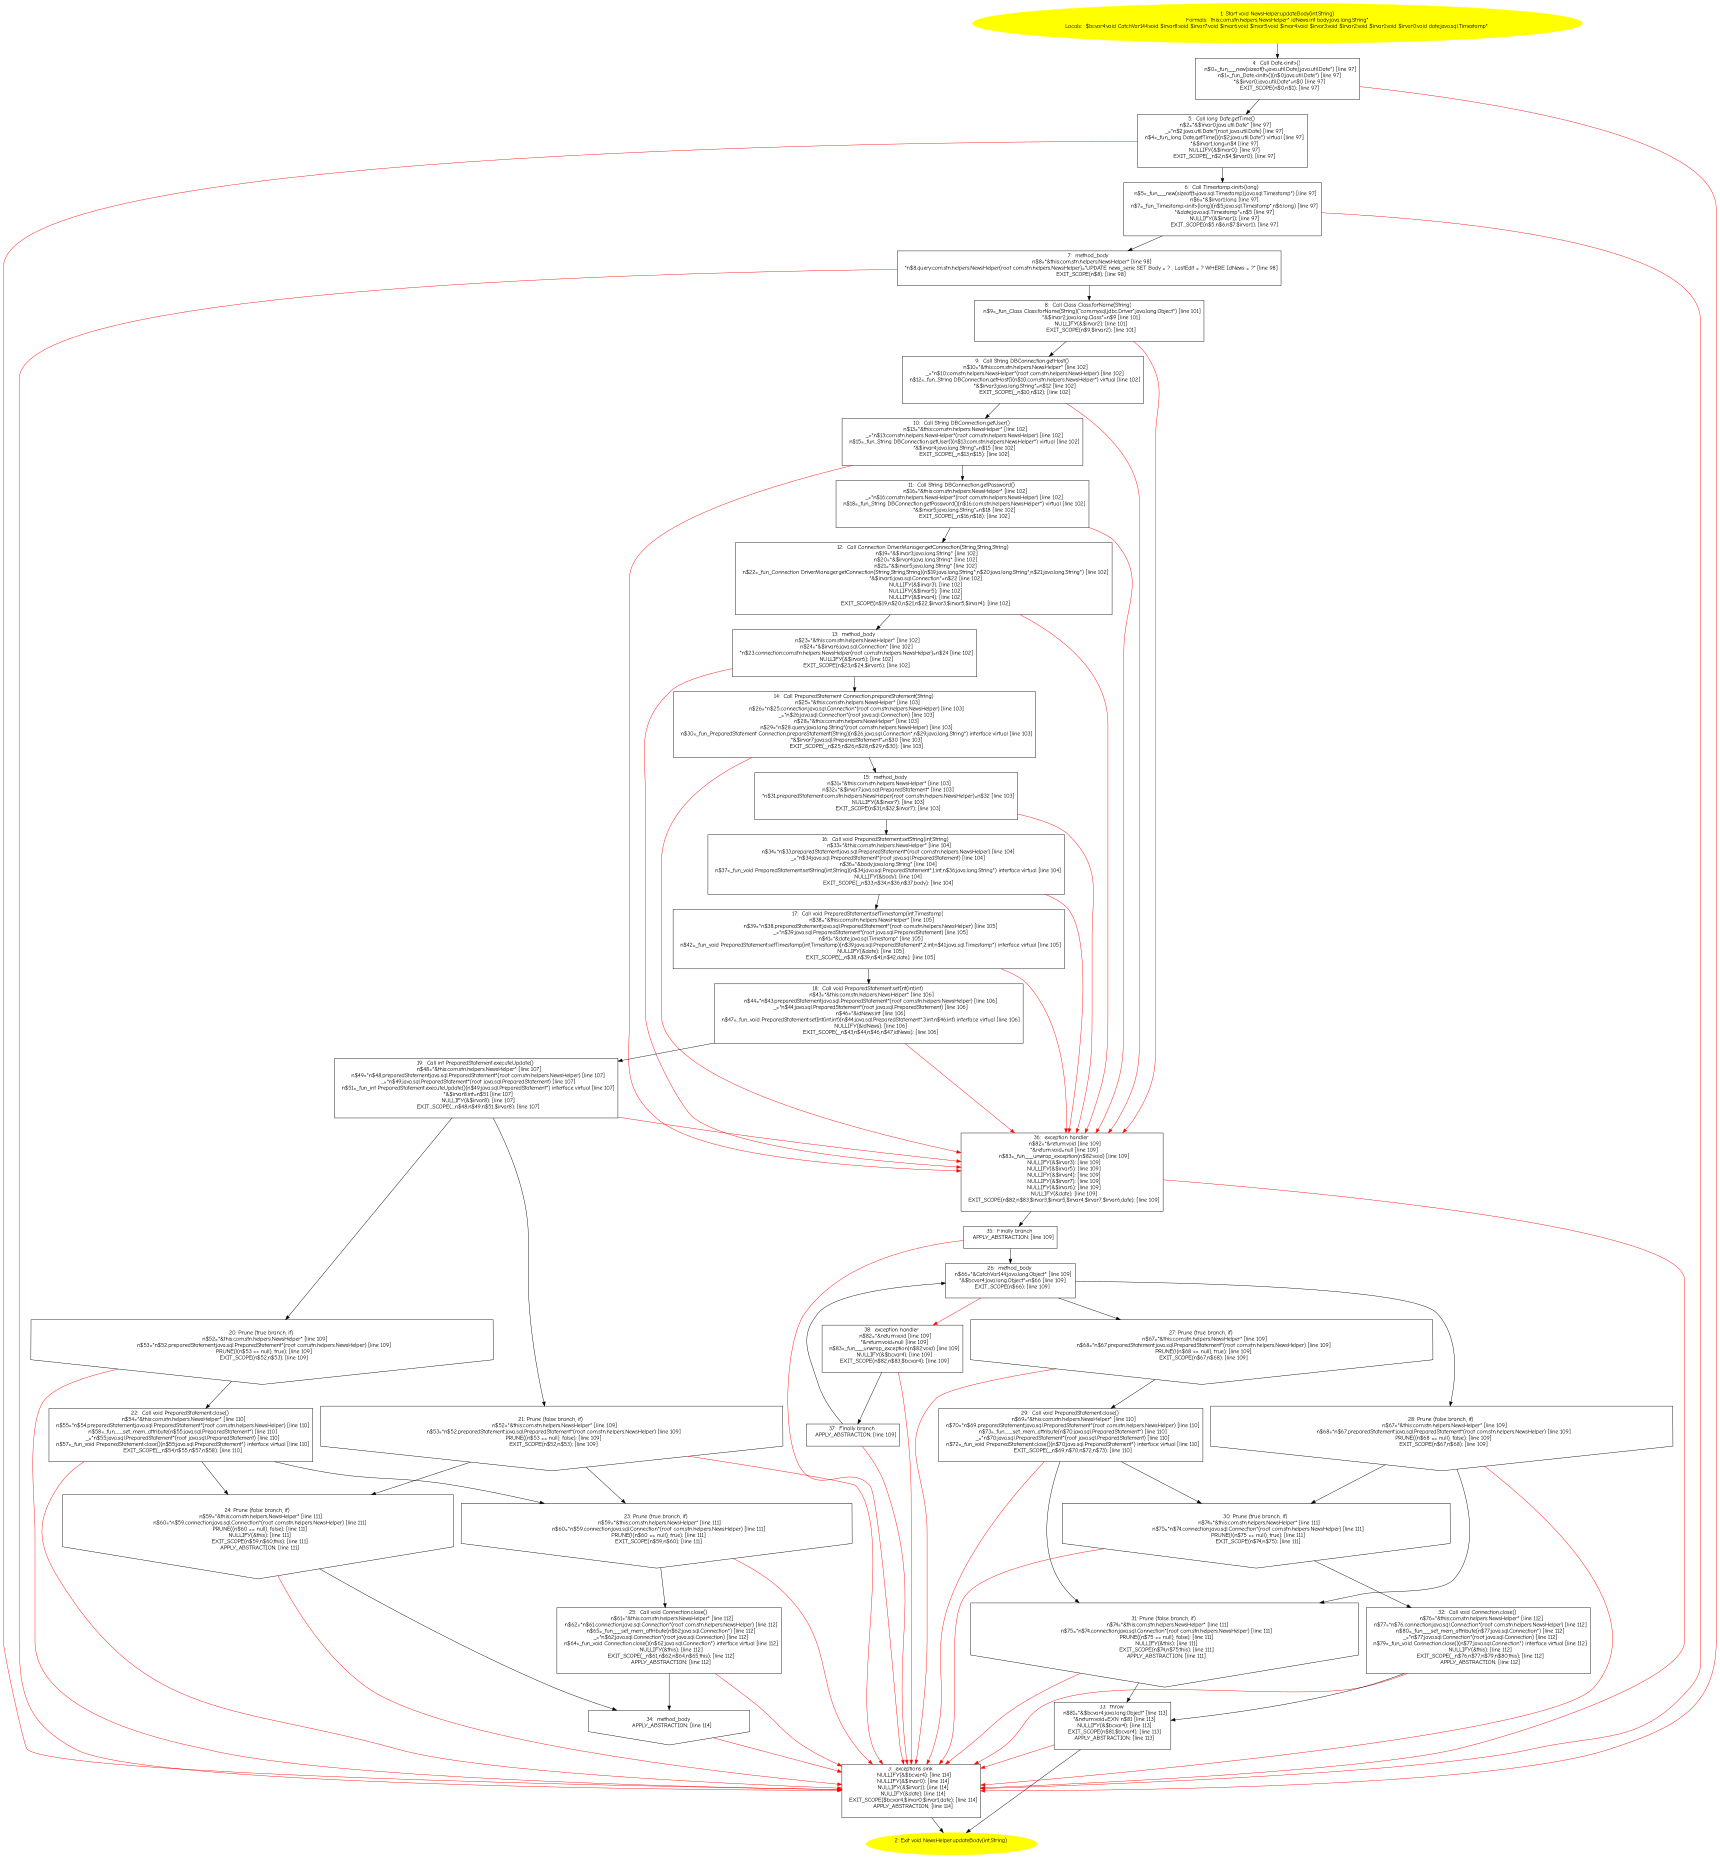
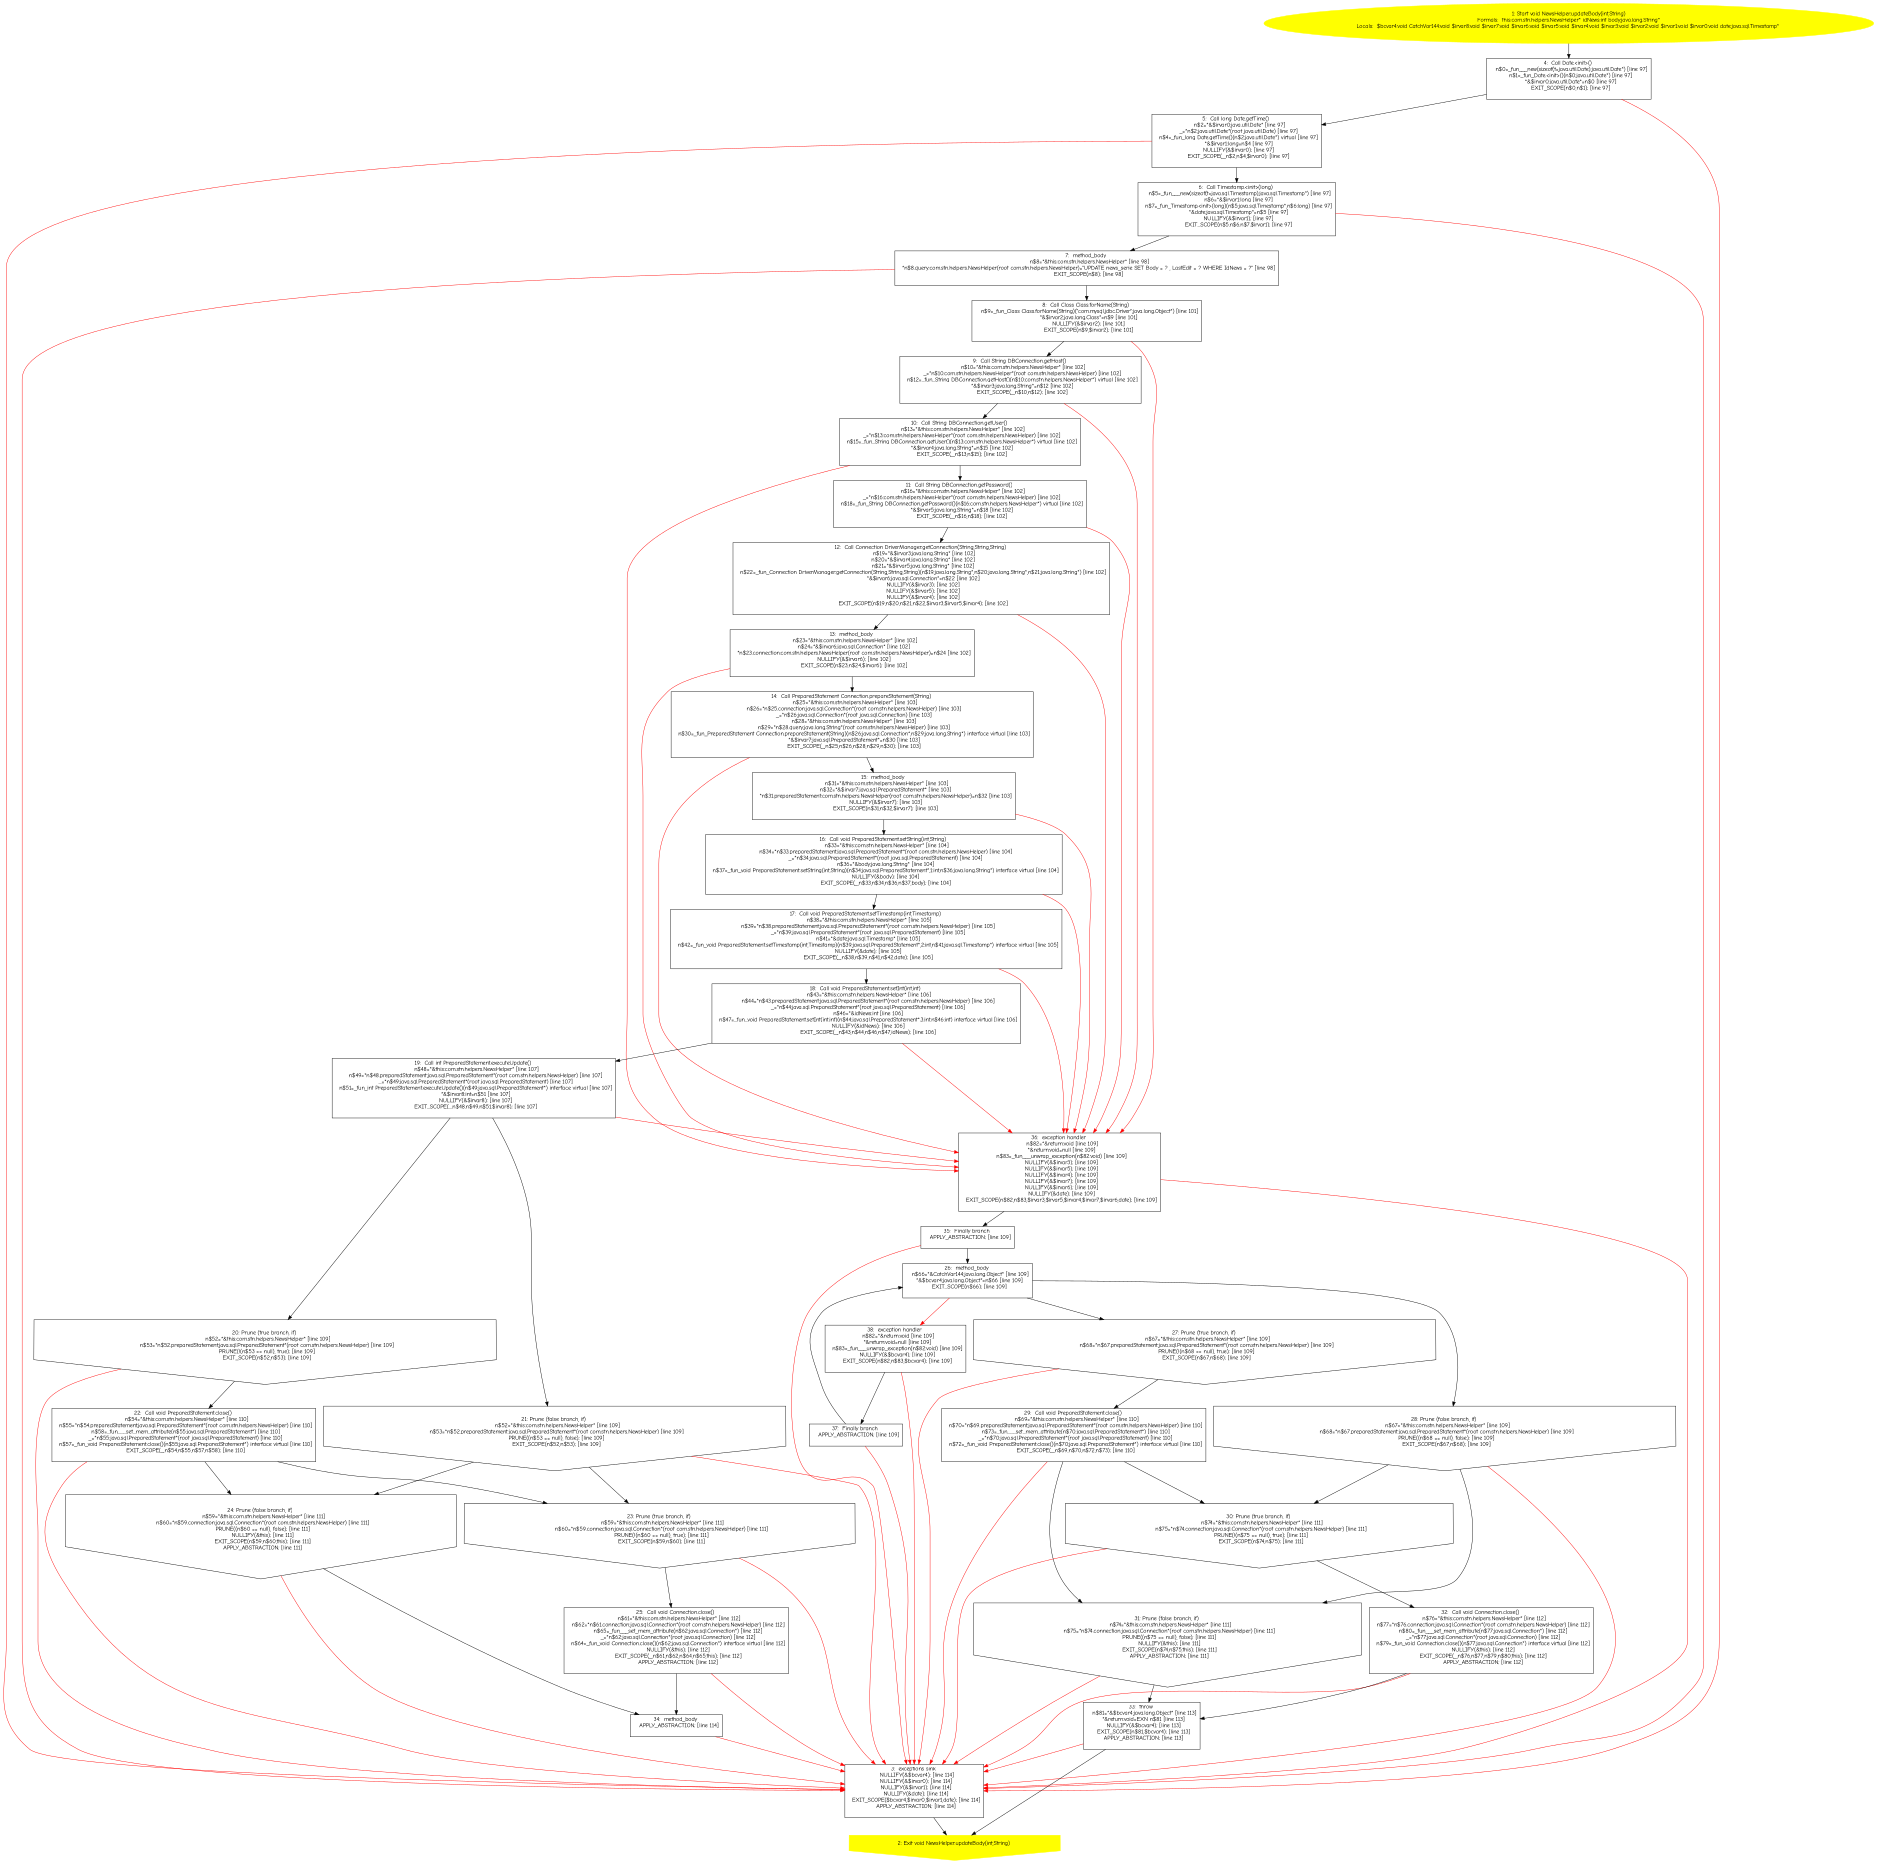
node "34:  method_body APPLY_ABSTRACTION; [line 114]": shape invhouse -> box
node "2: Exit void NewsHelper.updateBody(int,String)": shape ellipse -> invhouse
